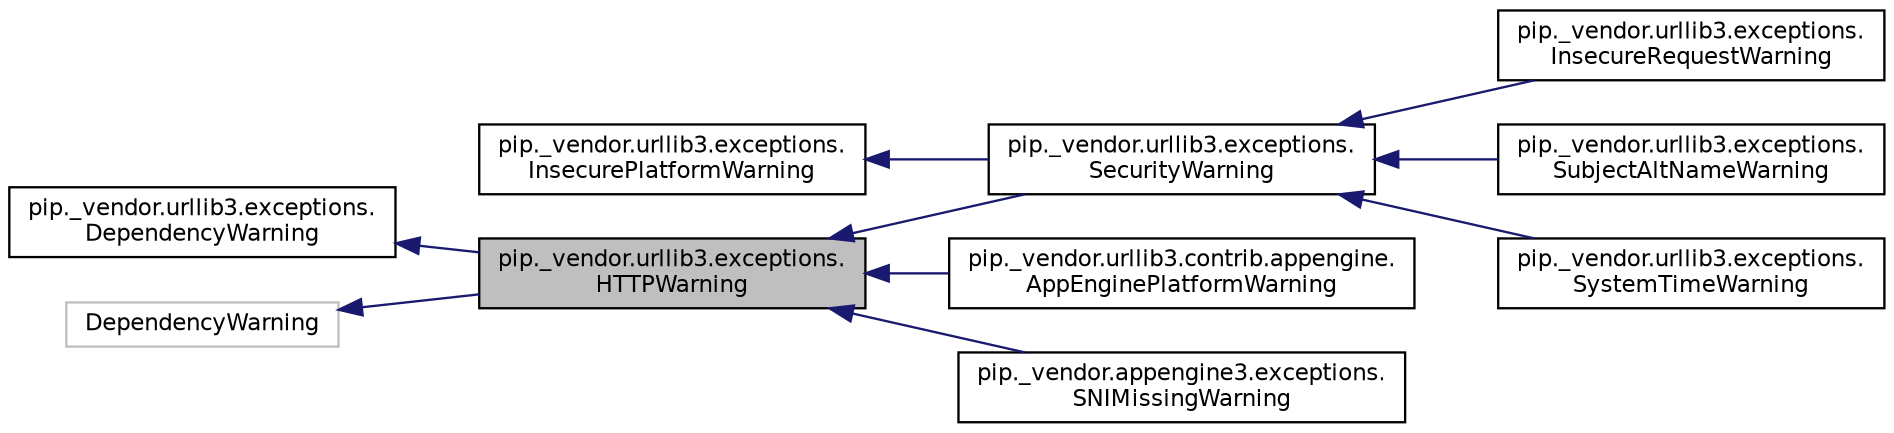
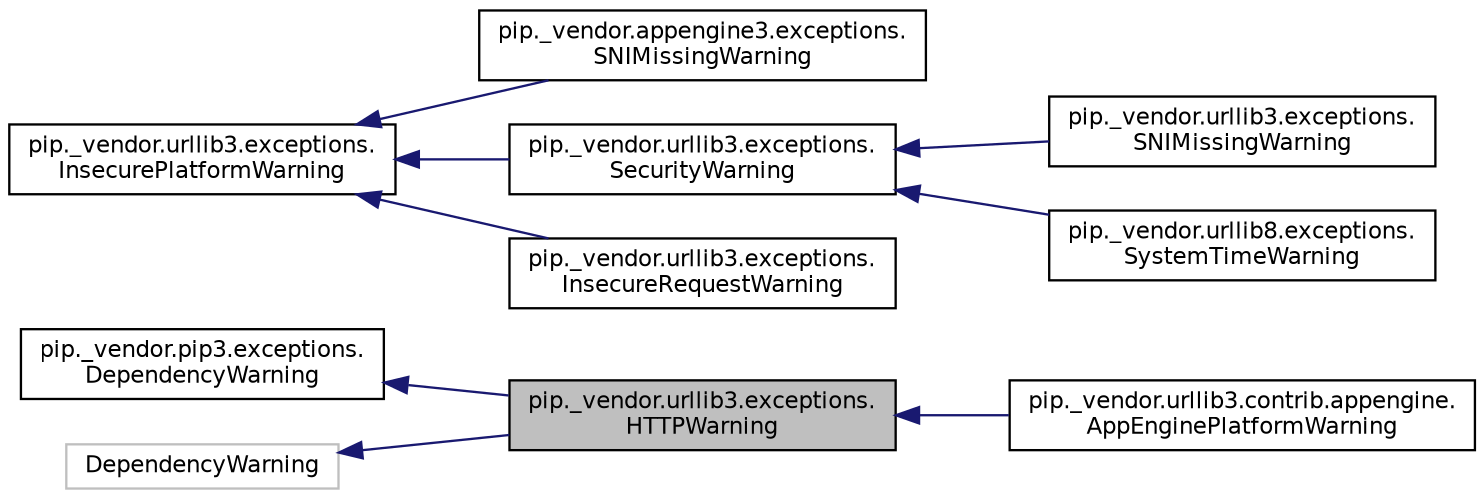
edge "pip._vendor.urllib3.exceptions. InsecureRequestWarning" -> "pip._vendor.urllib3.exceptions. SecurityWarning": now "pip._vendor.urllib3.exceptions. InsecureRequestWarning" -> "pip._vendor.urllib3.exceptions. InsecurePlatformWarning"
node "pip._vendor.urllib3.exceptions. SubjectAltNameWarning": label "pip._vendor.urllib3.exceptions. SubjectAltNameWarning" -> "pip._vendor.urllib3.exceptions. SNIMissingWarning"
edge "pip._vendor.urllib3.exceptions. SecurityWarning" -> "pip._vendor.urllib3.exceptions. HTTPWarning": removed
node "pip._vendor.urllib3.exceptions. DependencyWarning": label "pip._vendor.urllib3.exceptions. DependencyWarning" -> "pip._vendor.pip3.exceptions. DependencyWarning"
node "pip._vendor.urllib3.exceptions. SystemTimeWarning": label "pip._vendor.urllib3.exceptions. SystemTimeWarning" -> "pip._vendor.urllib8.exceptions. SystemTimeWarning"
edge "pip._vendor.appengine3.exceptions. SNIMissingWarning" -> "pip._vendor.urllib3.exceptions. HTTPWarning": now "pip._vendor.appengine3.exceptions. SNIMissingWarning" -> "pip._vendor.urllib3.exceptions. InsecurePlatformWarning"
